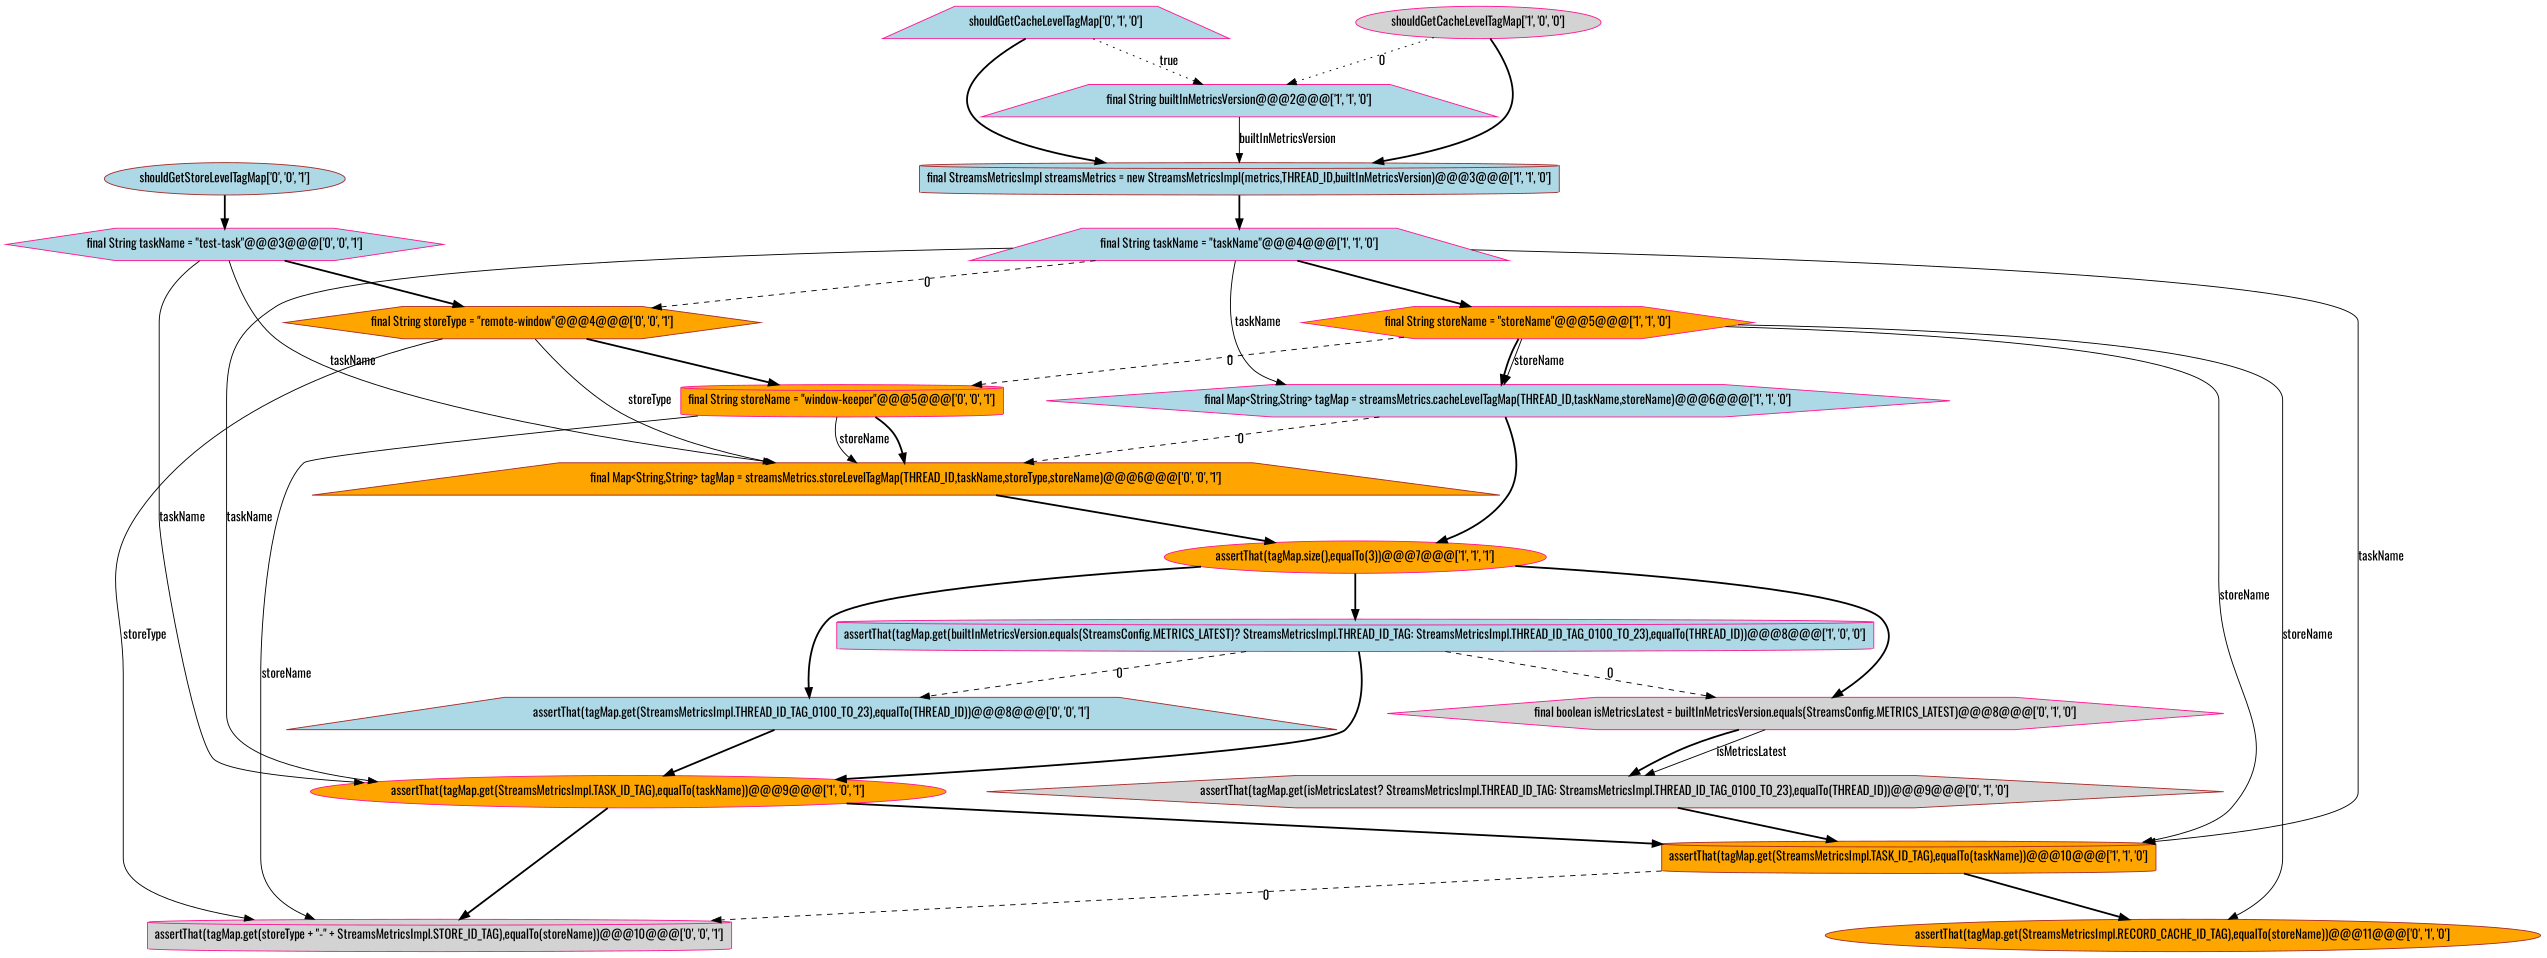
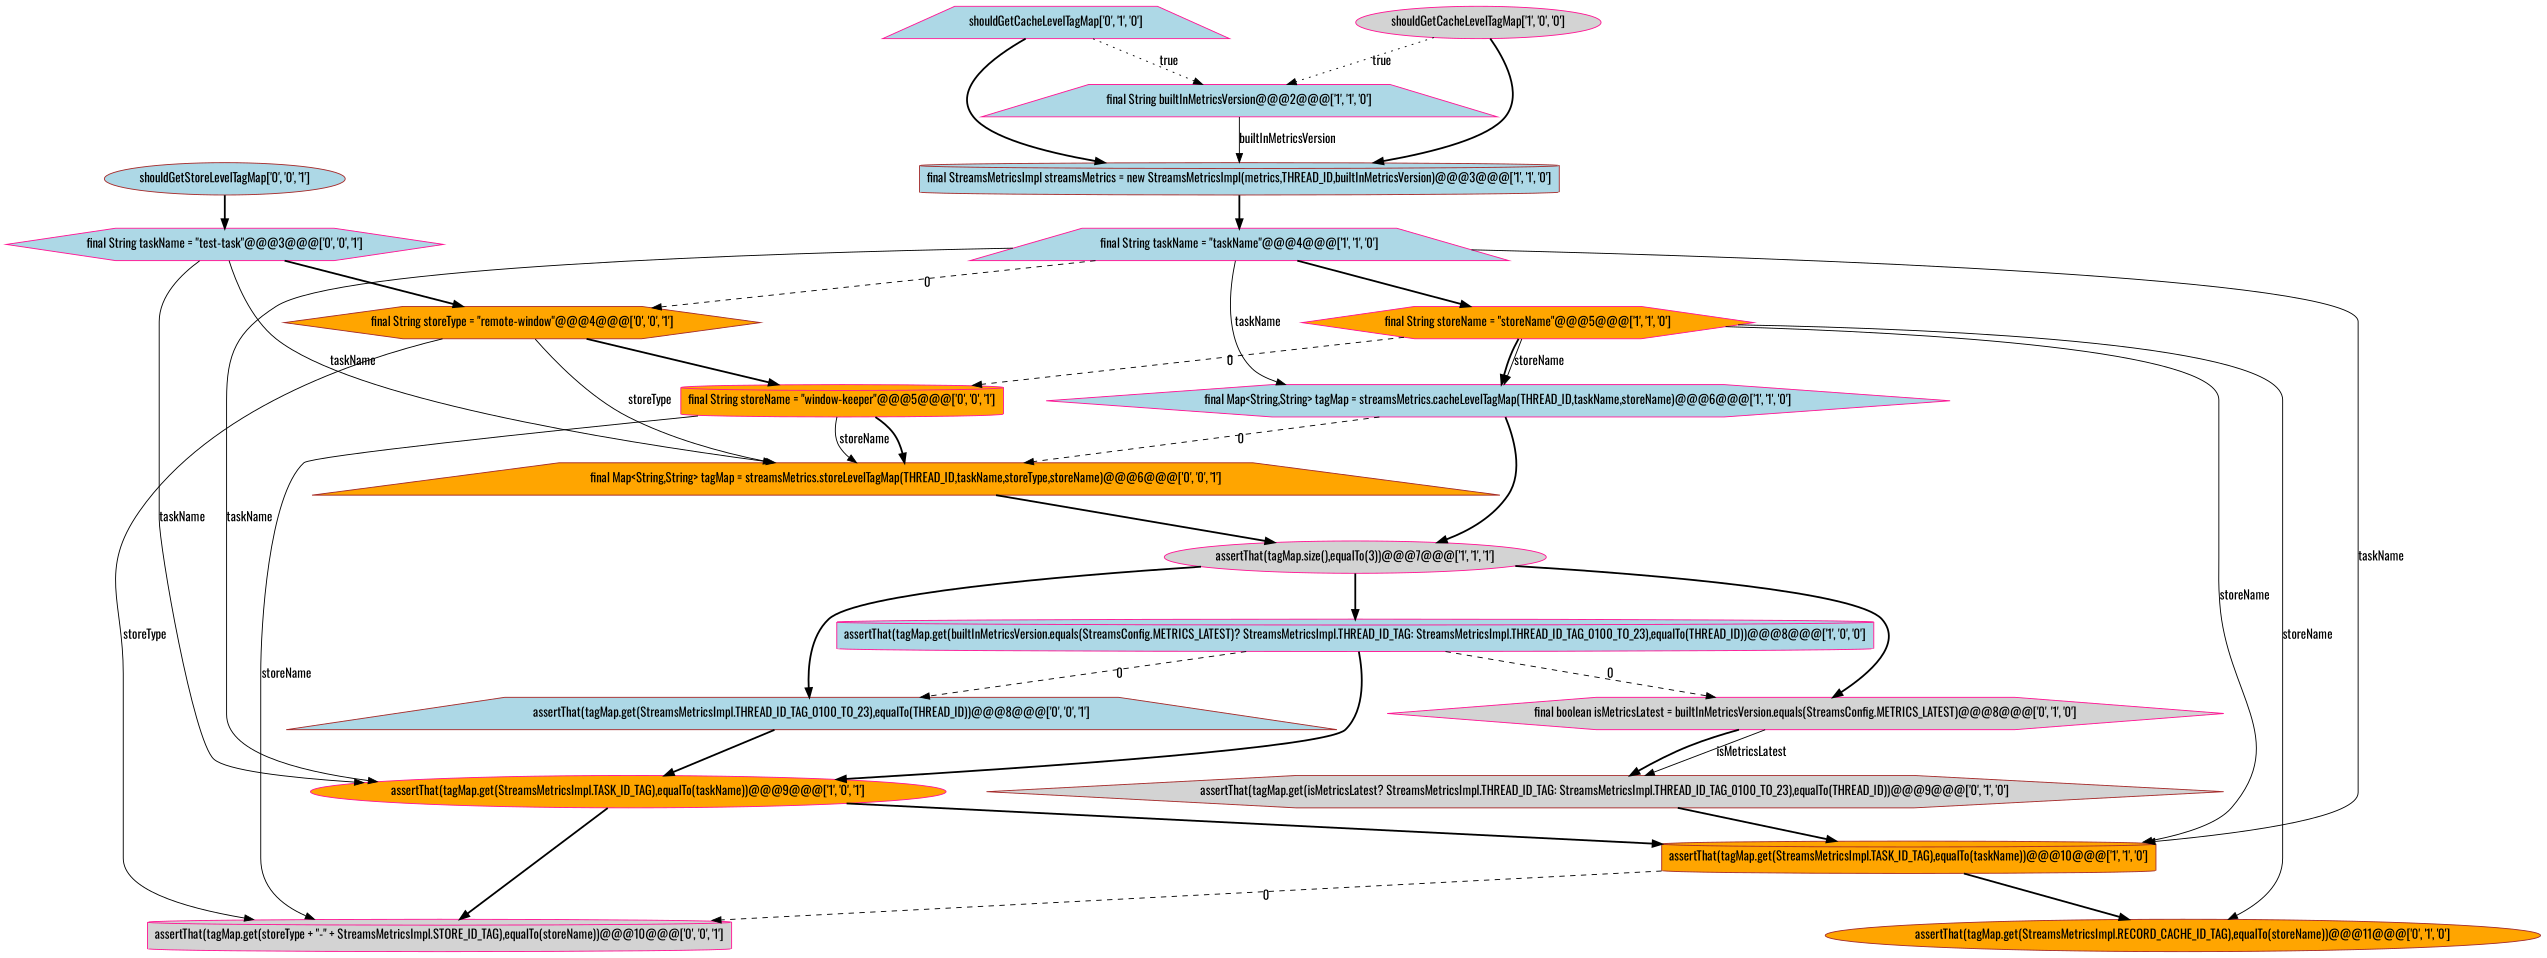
edge "shouldGetCacheLevelTagMap['1', '0', '0']" -> "final String builtInMetricsVersion@@@2@@@['1', '1', '0']": label "0" -> "true"
node "assertThat(tagMap.size(),equalTo(3))@@@7@@@['1', '1', '1']": fillcolor orange -> lightgrey
